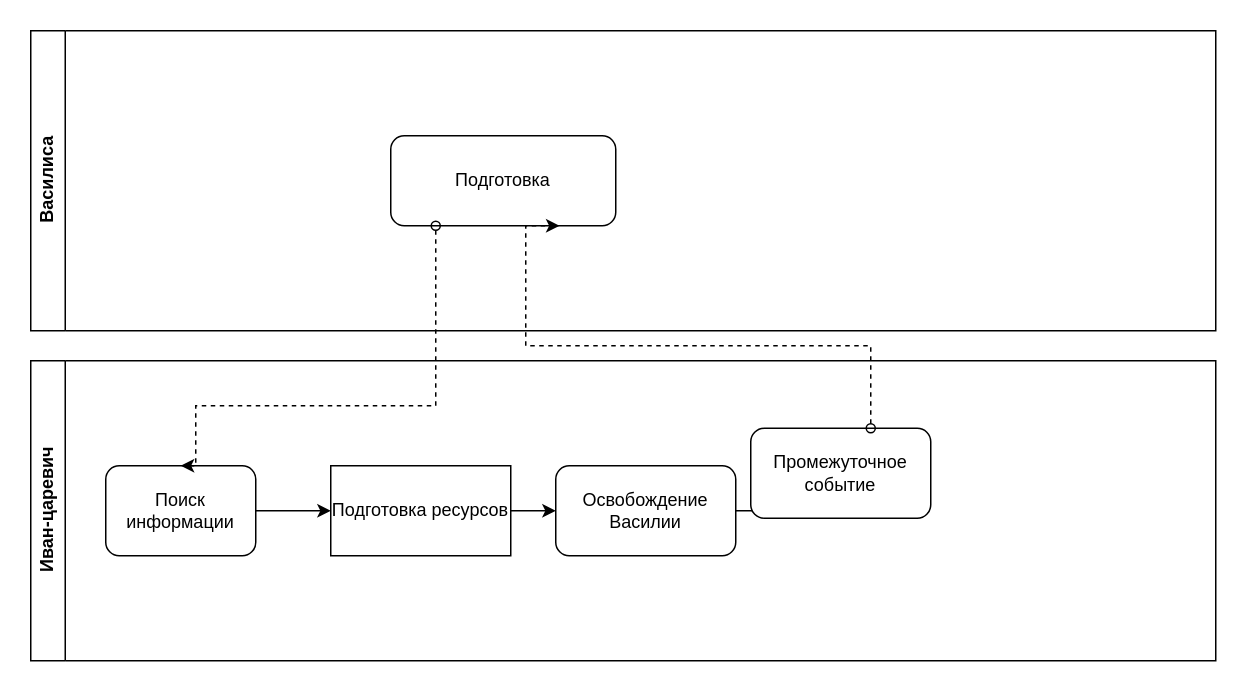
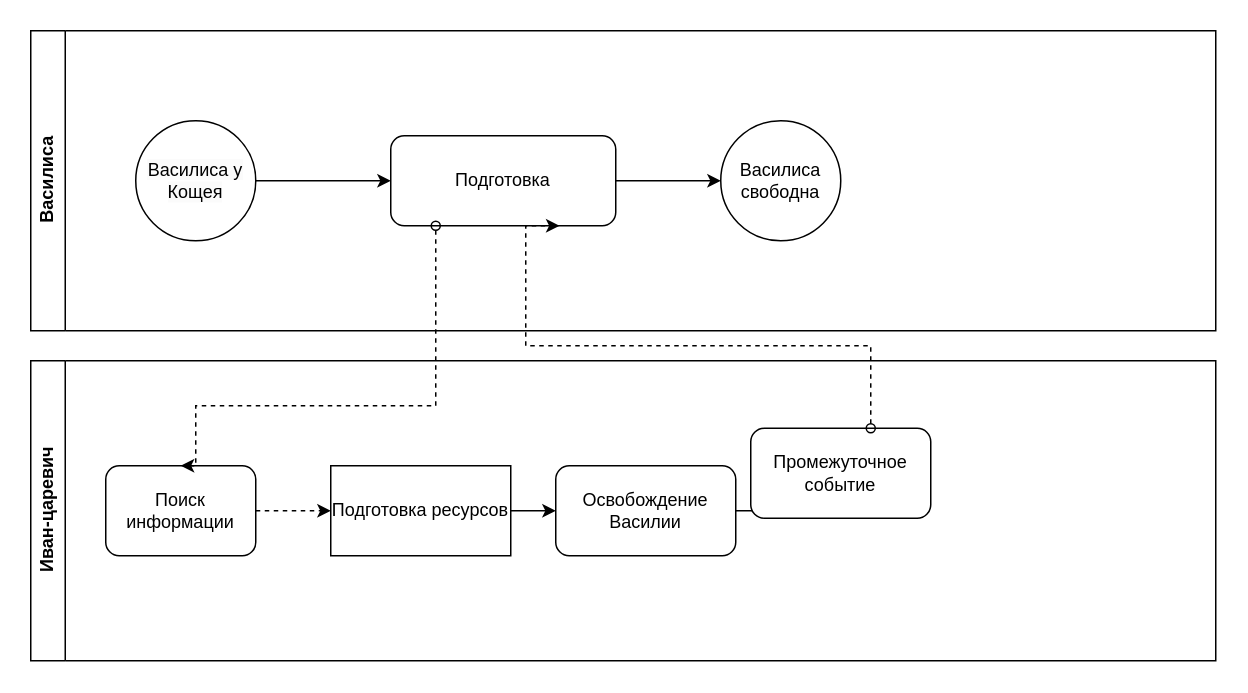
node "Василиса у Кощея": added
edge "Василиса у Кощея" -> "Подготовка": added
edge "Подготовка" -> "Василиса свободна": added
node "Василиса свободна": added
edge "Поиск информации" -> "Подготовка ресурсов": style solid -> dashed
